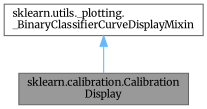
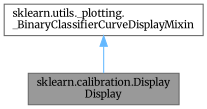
node "sklearn.calibration.Calibration Display": label "sklearn.calibration.Calibration Display" -> "sklearn.calibration.Display Display"
